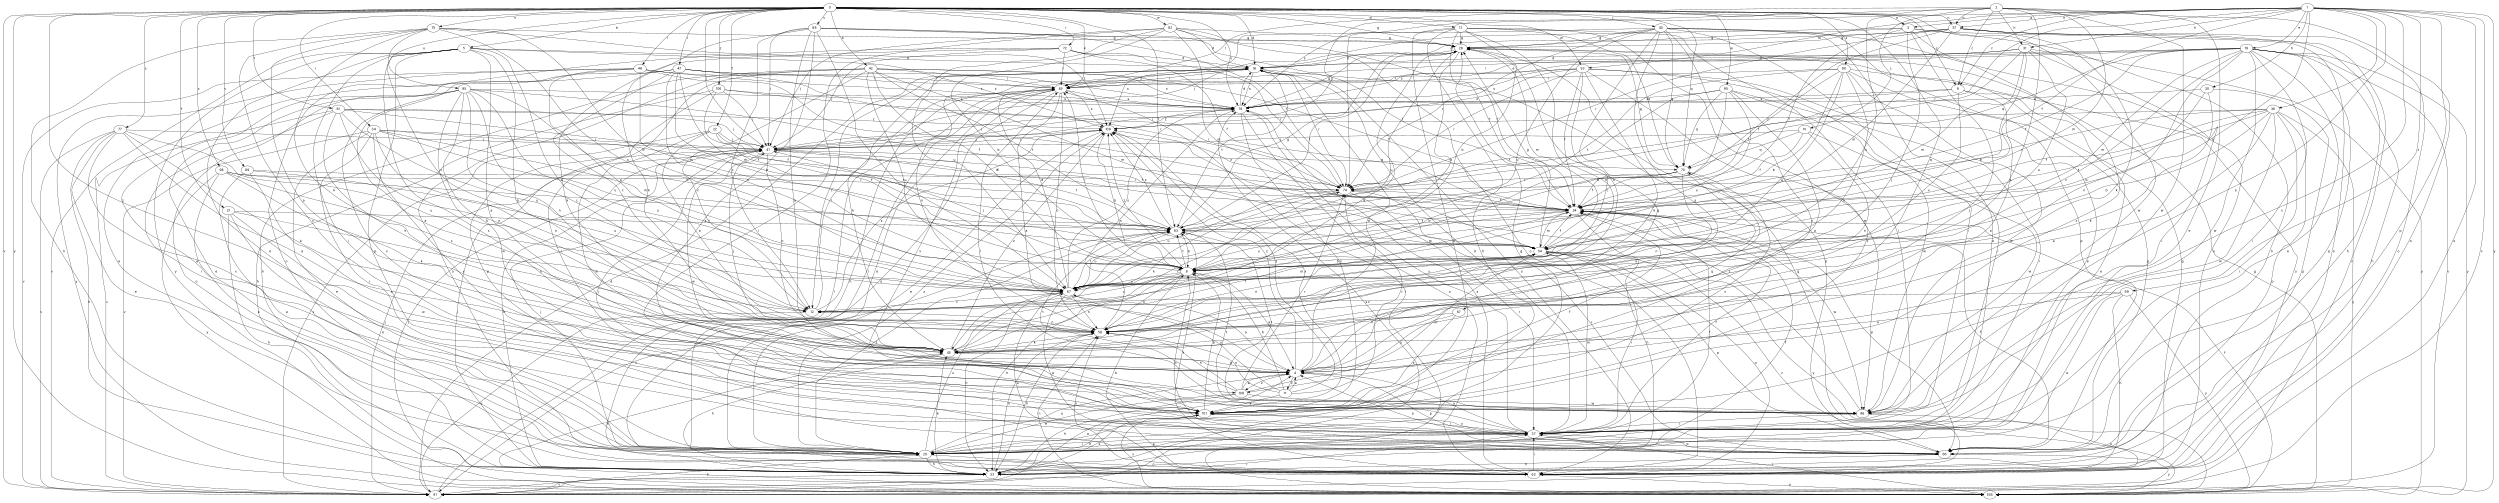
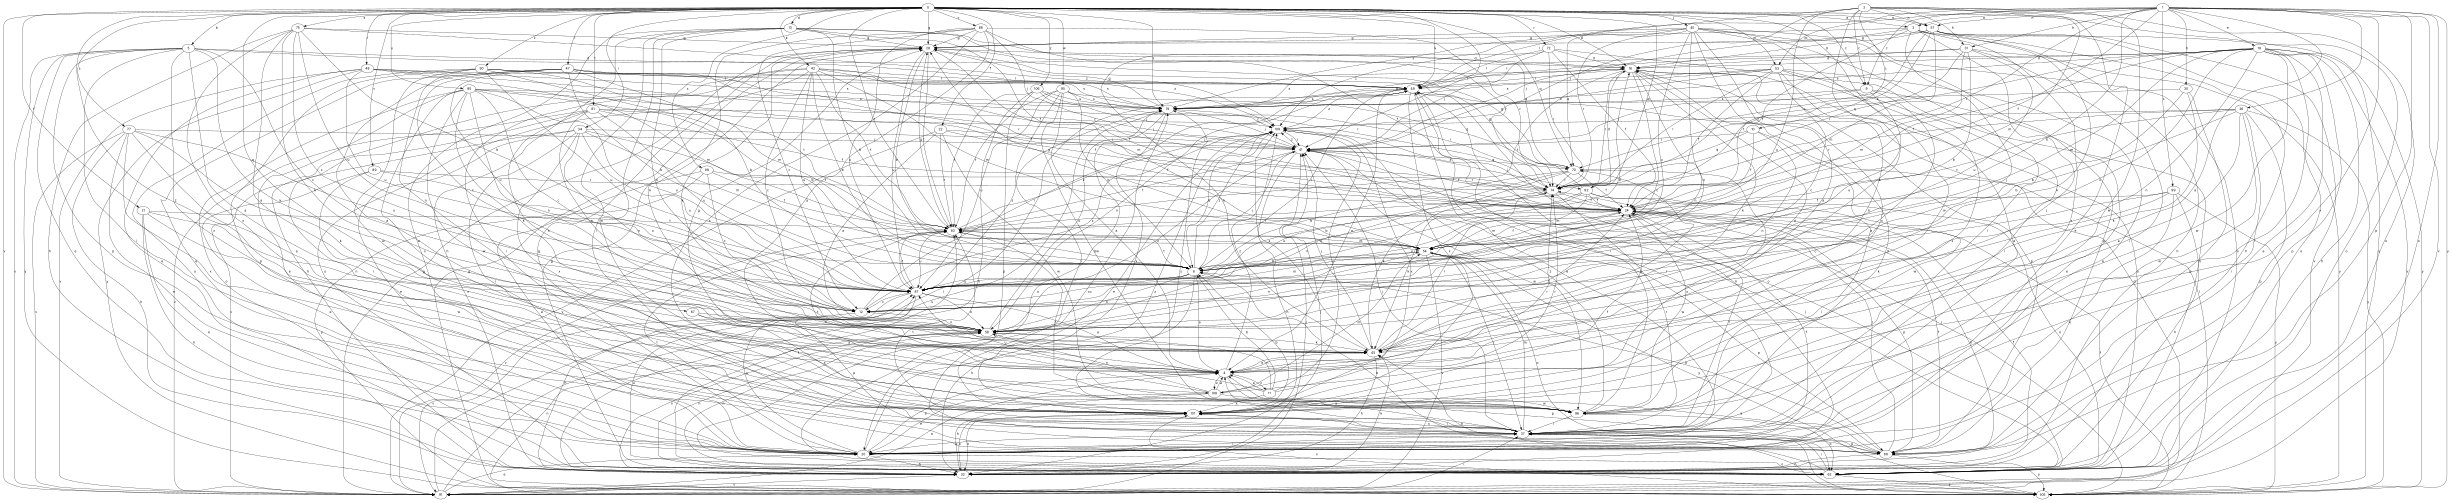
edge "92" -> "41": reversed
edge "36" -> "24": now "99" -> "24"
edge "98" -> "45": removed, label "k"
